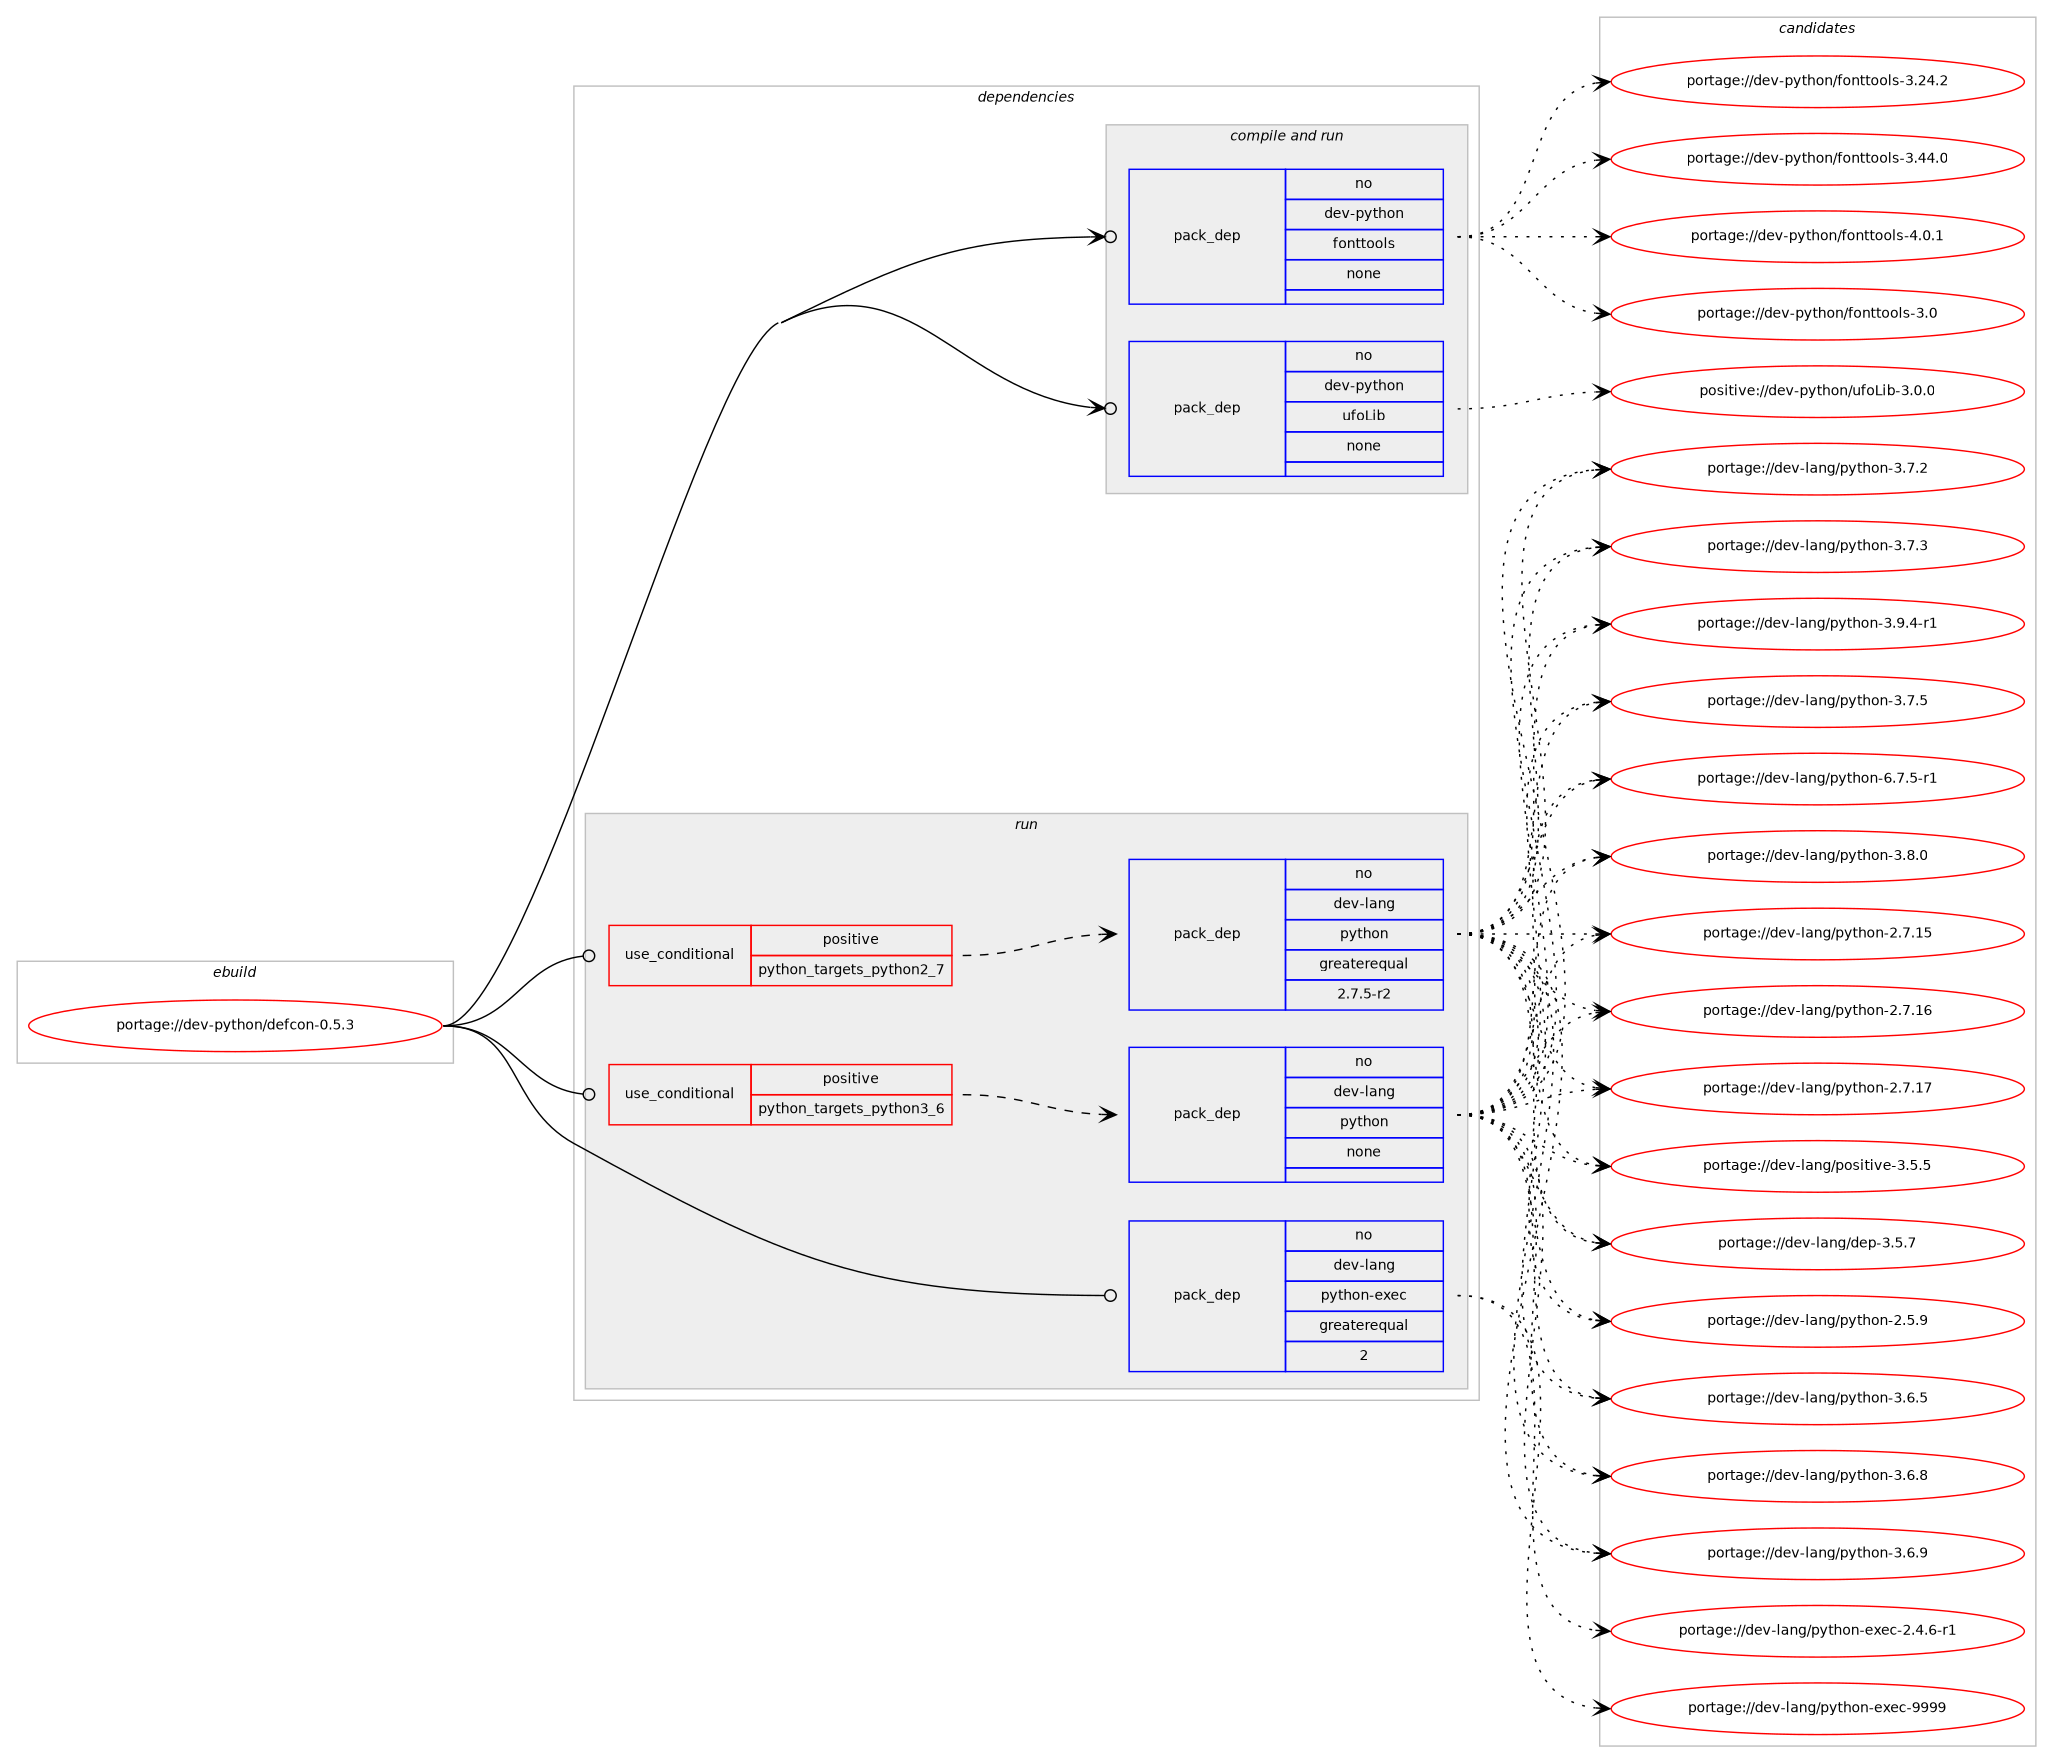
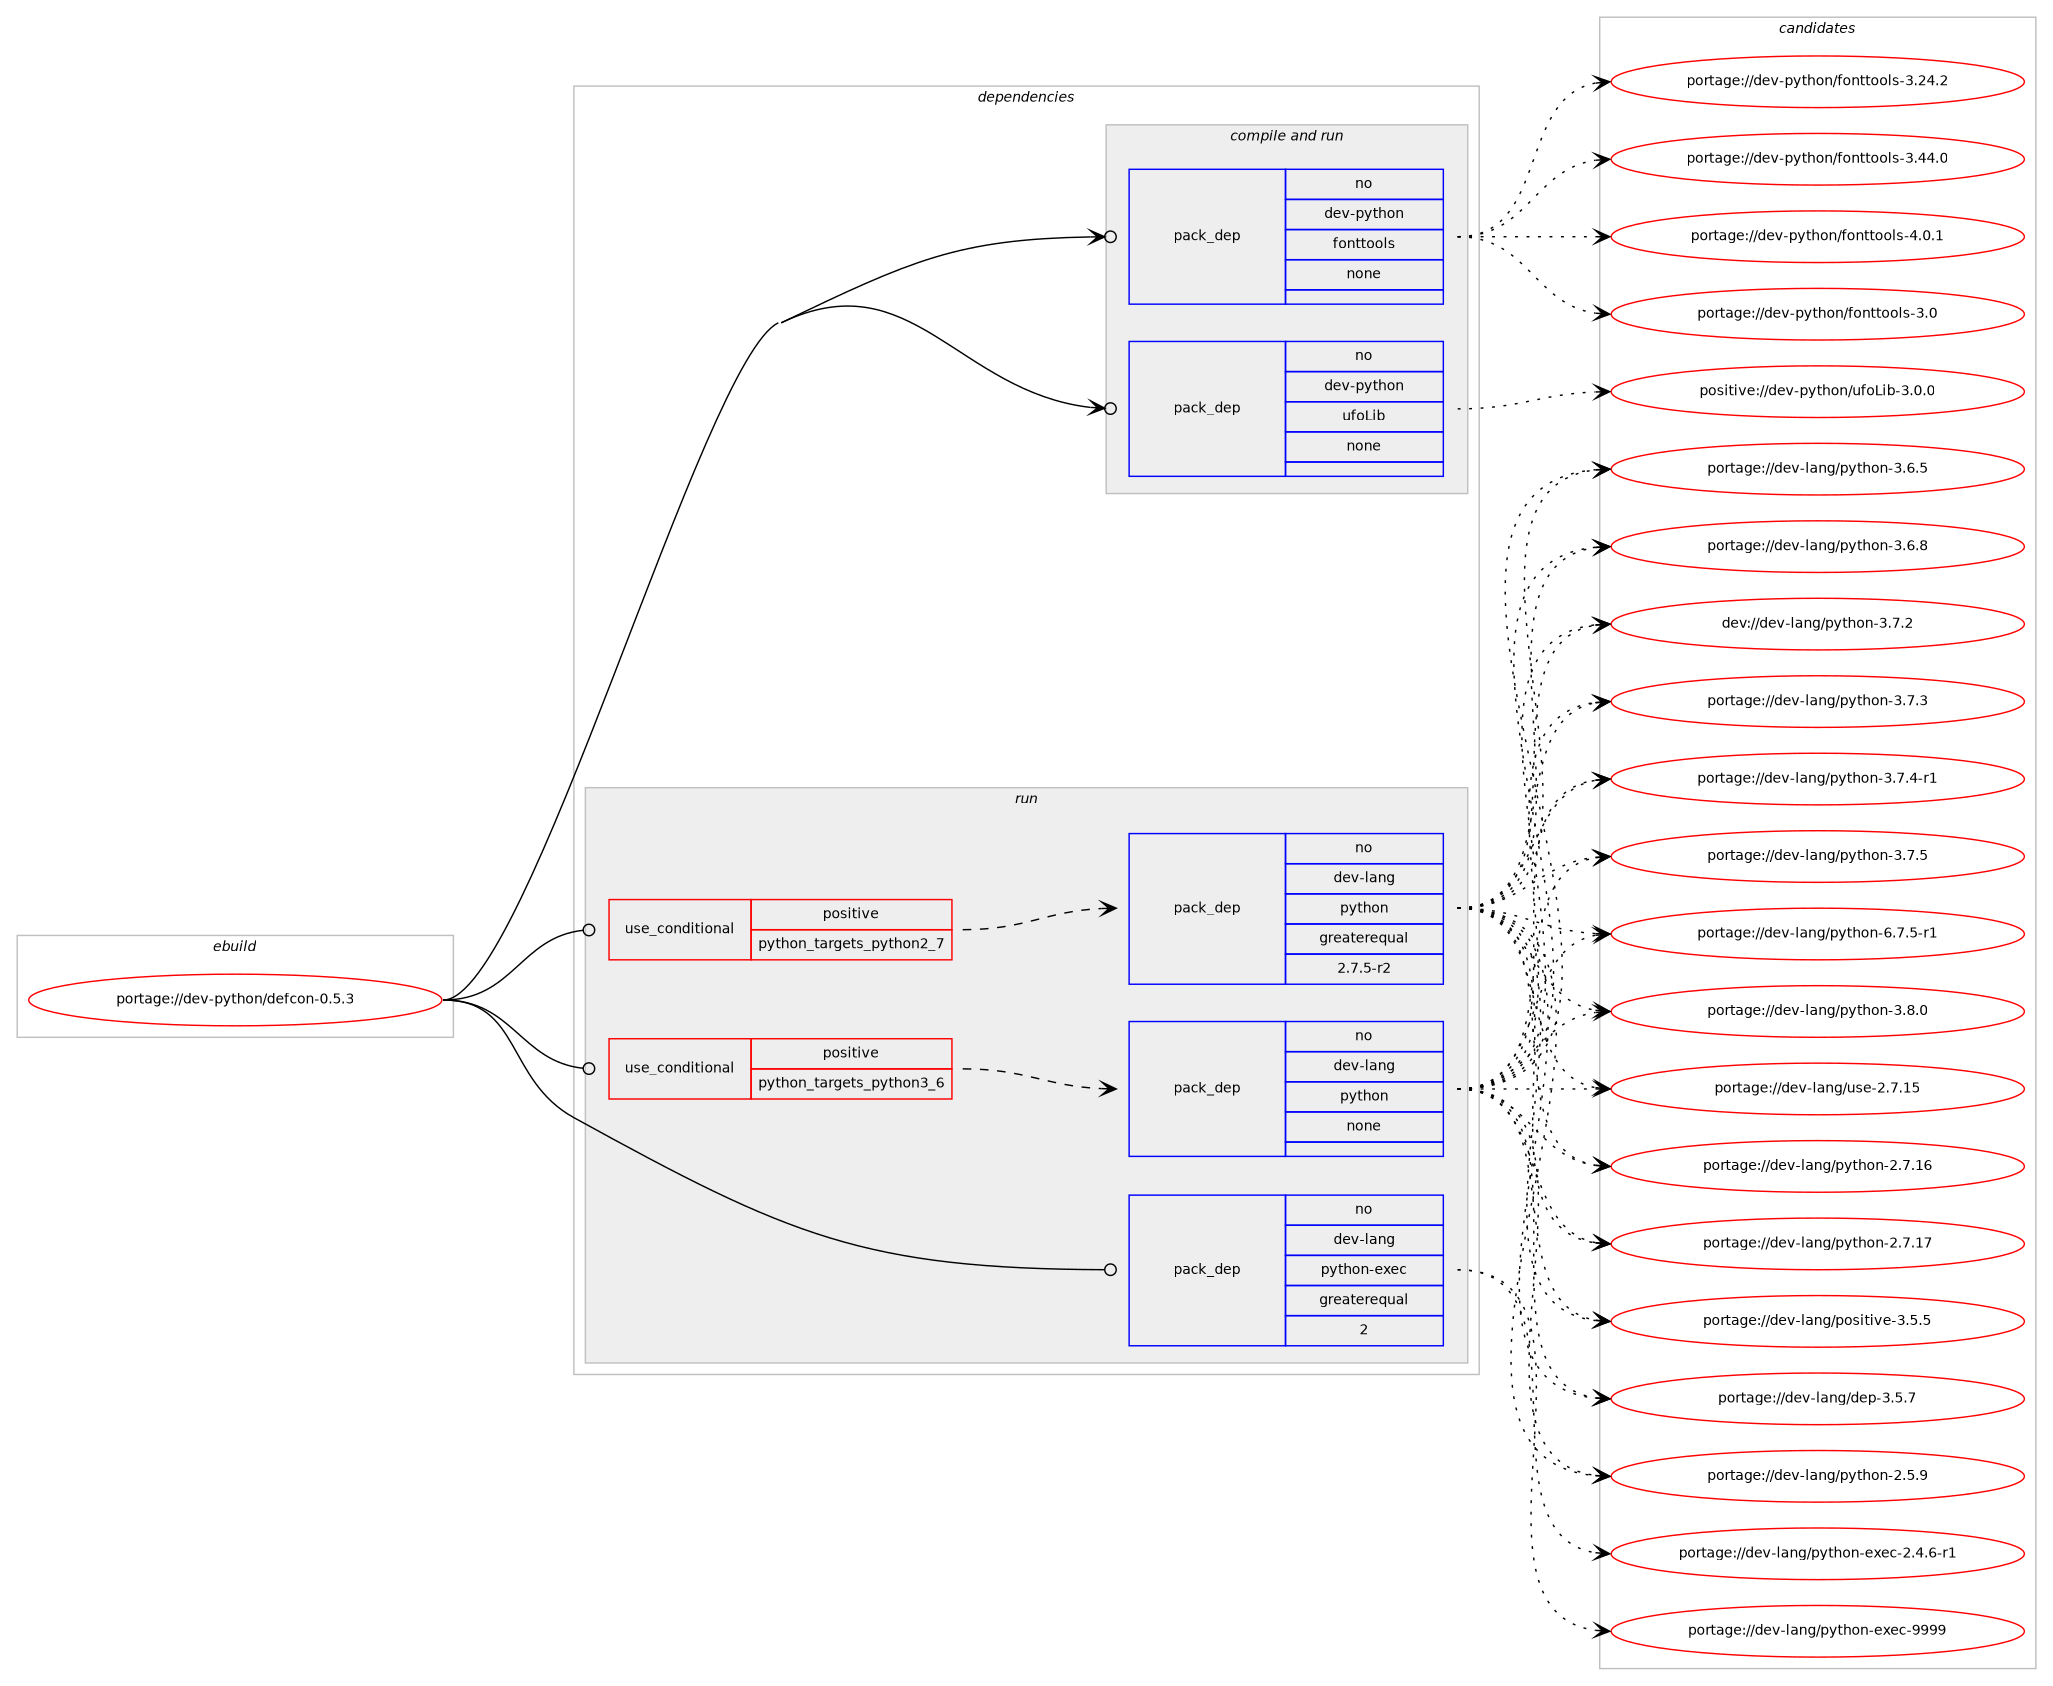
node "portage://dev-lang/python-3.7.2": label "portage://dev-lang/python-3.7.2" -> "dev://dev-lang/python-3.7.2"
node "portage://dev-lang/python-3.9.4-r1": label "portage://dev-lang/python-3.9.4-r1" -> "portage://dev-lang/python-3.7.4-r1"
node "portage://dev-lang/python-2.7.15": label "portage://dev-lang/python-2.7.15" -> "portage://dev-lang/use-2.7.15"
node "portage://dev-lang/python-3.6.9": removed
